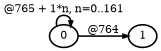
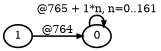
edge "0" -> "1": reversed
